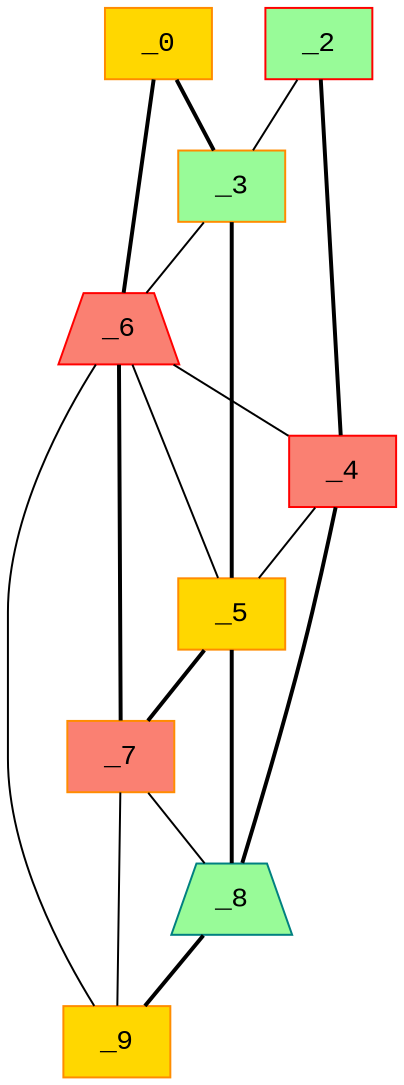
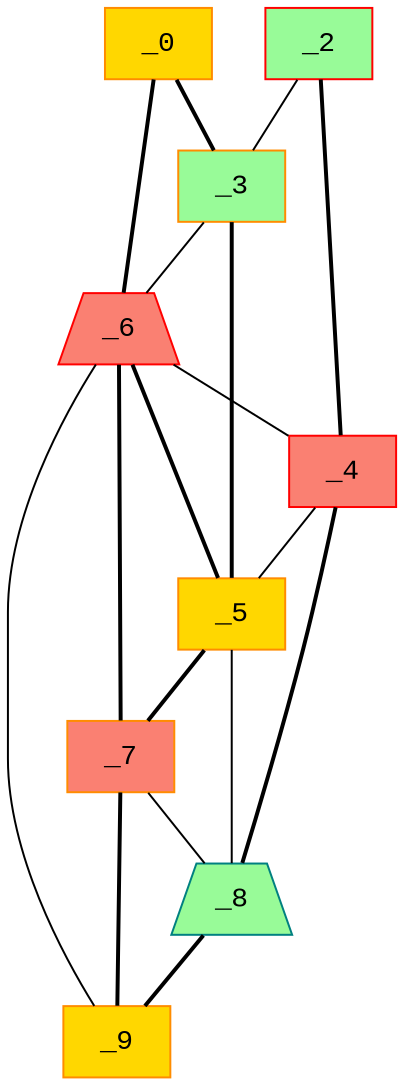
edge "_6" -- "_5": style solid -> bold
edge "_5" -- "_8": style bold -> solid
edge "_7" -- "_9": style solid -> bold
